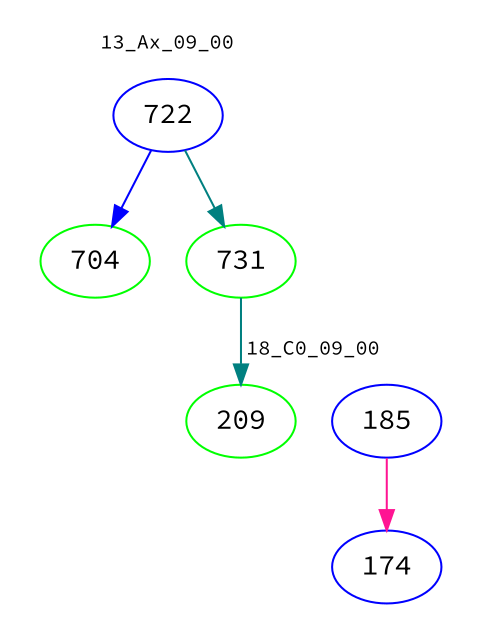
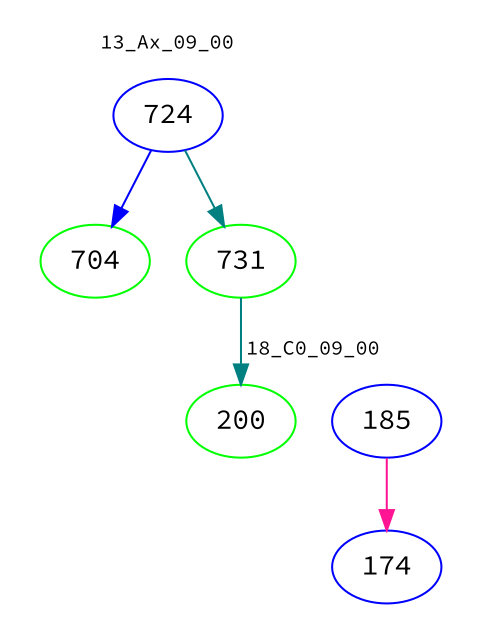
node "722": label "722" -> "724"
node "209": label "209" -> "200"
